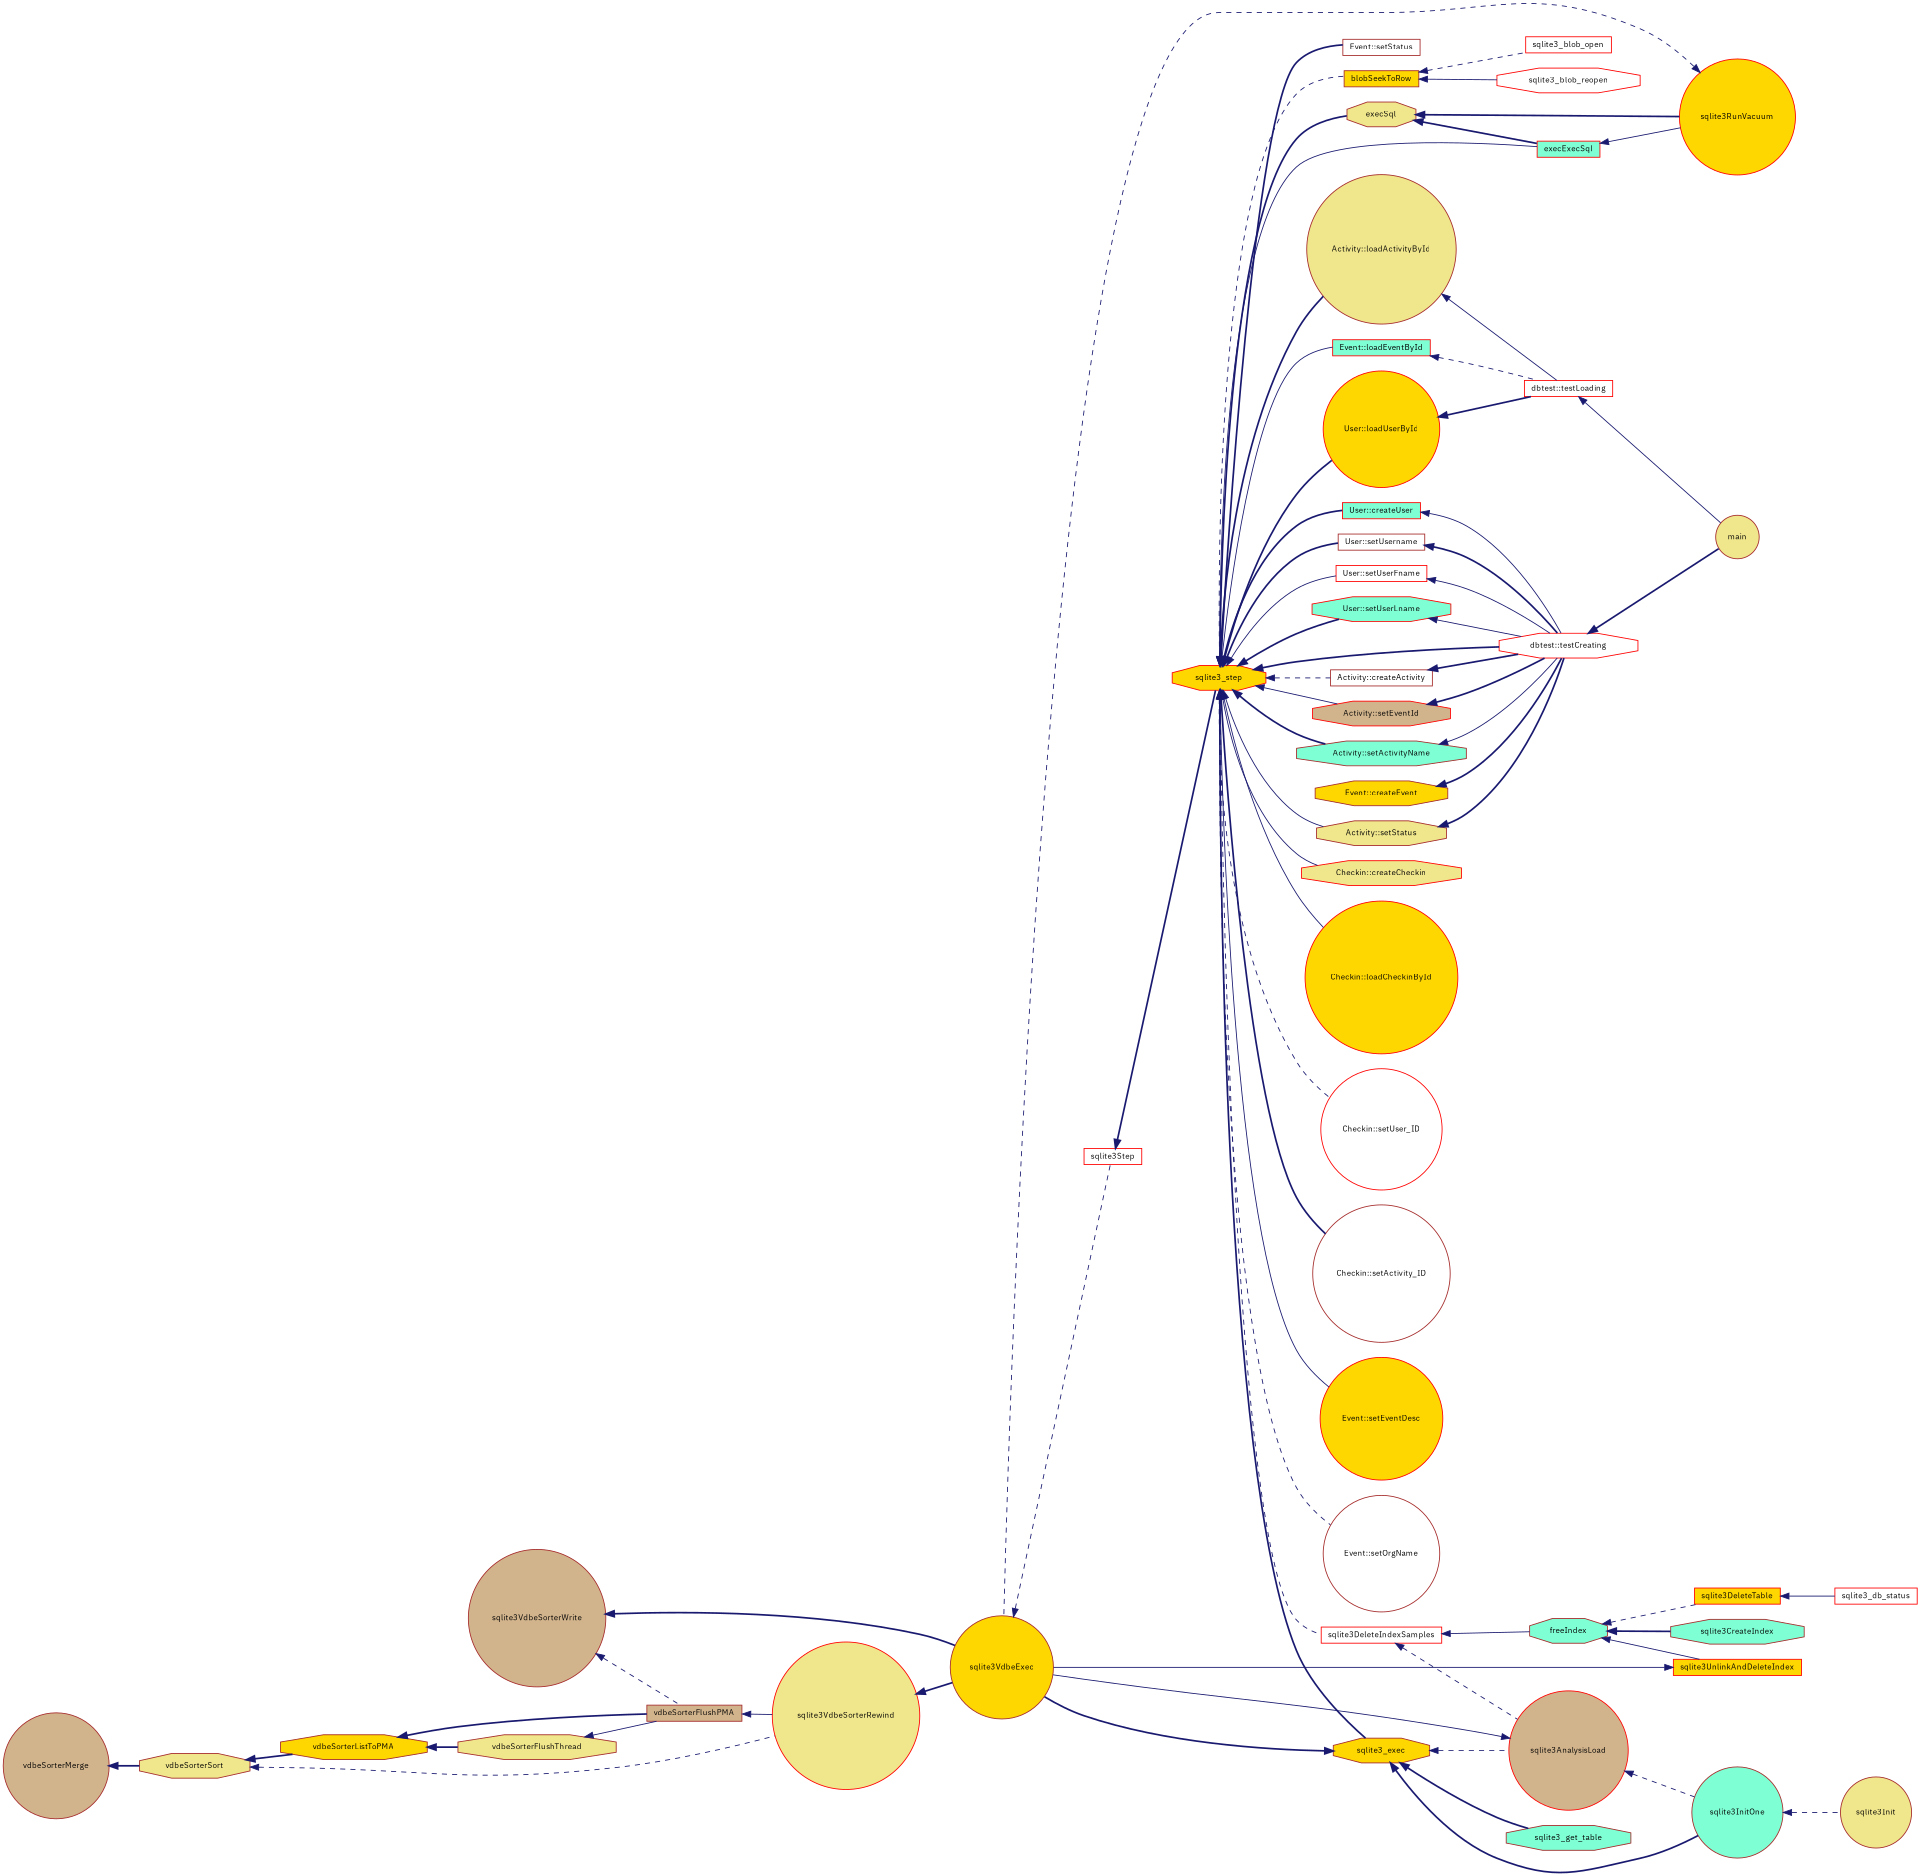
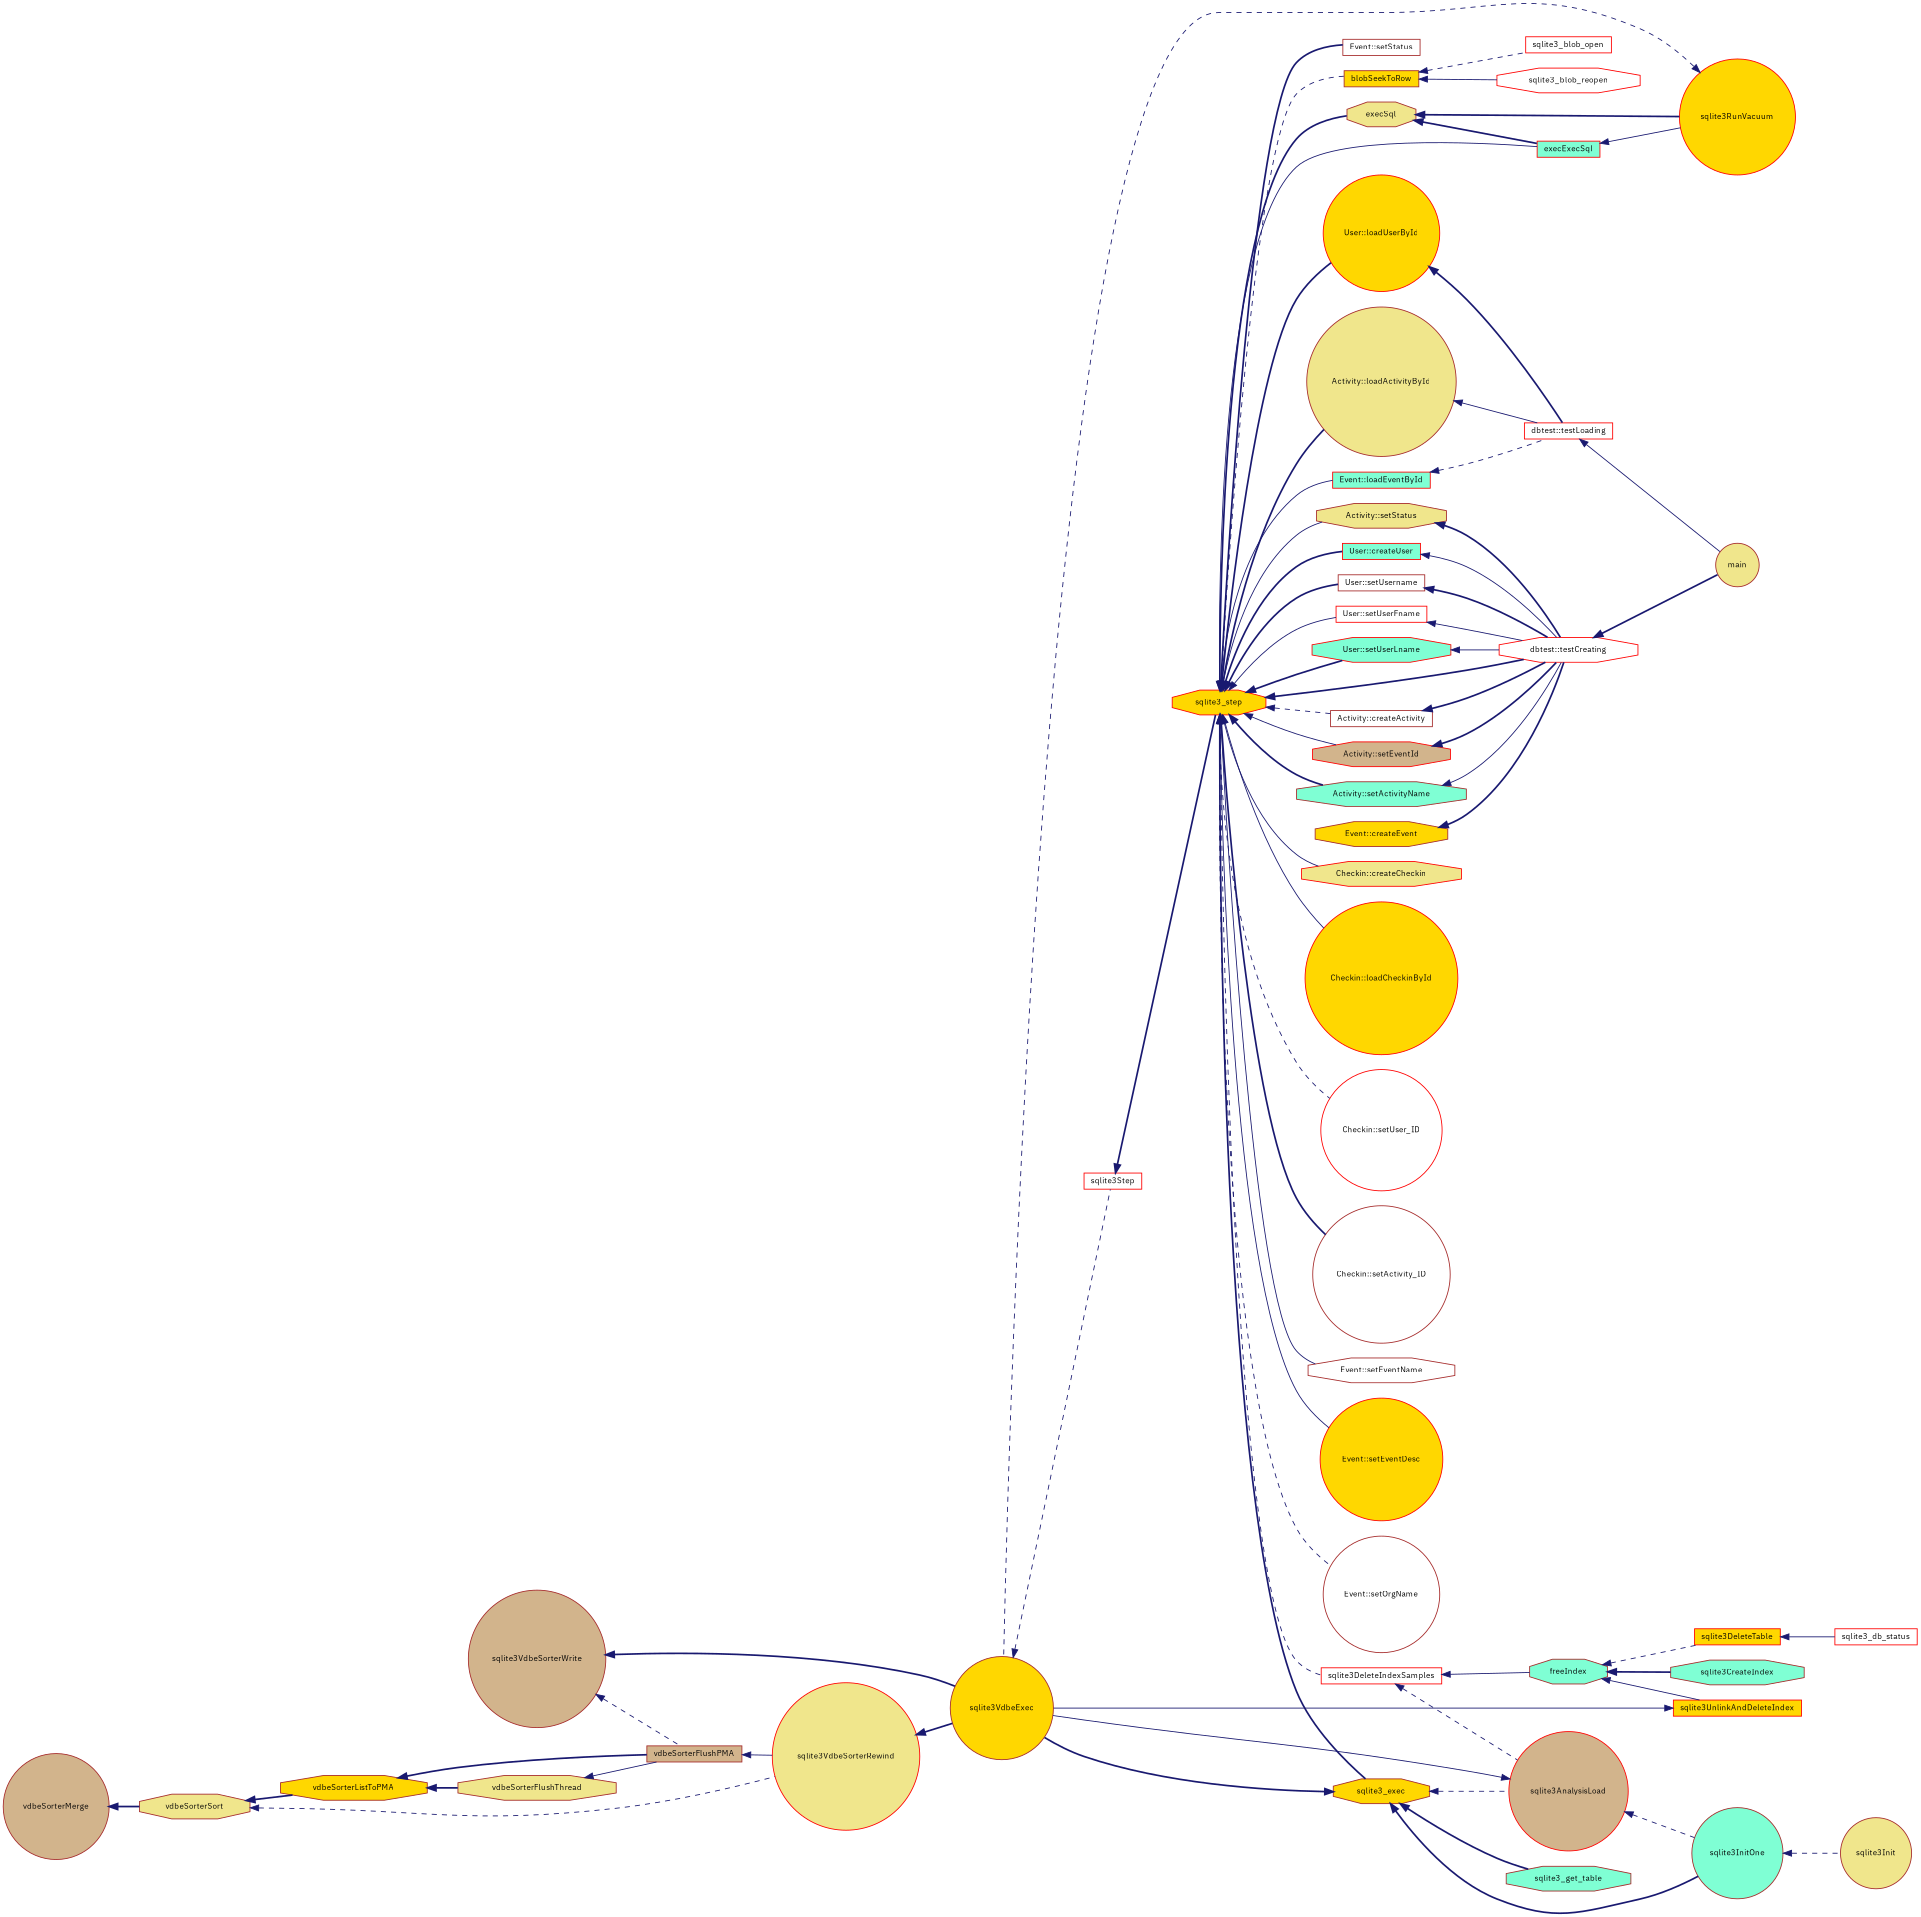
node "Event::setEventName": added
